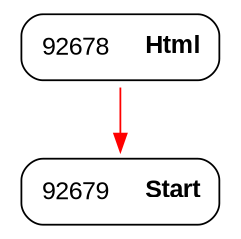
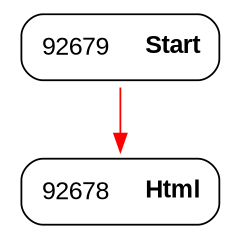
edge "92678" -> "92679": reversed
